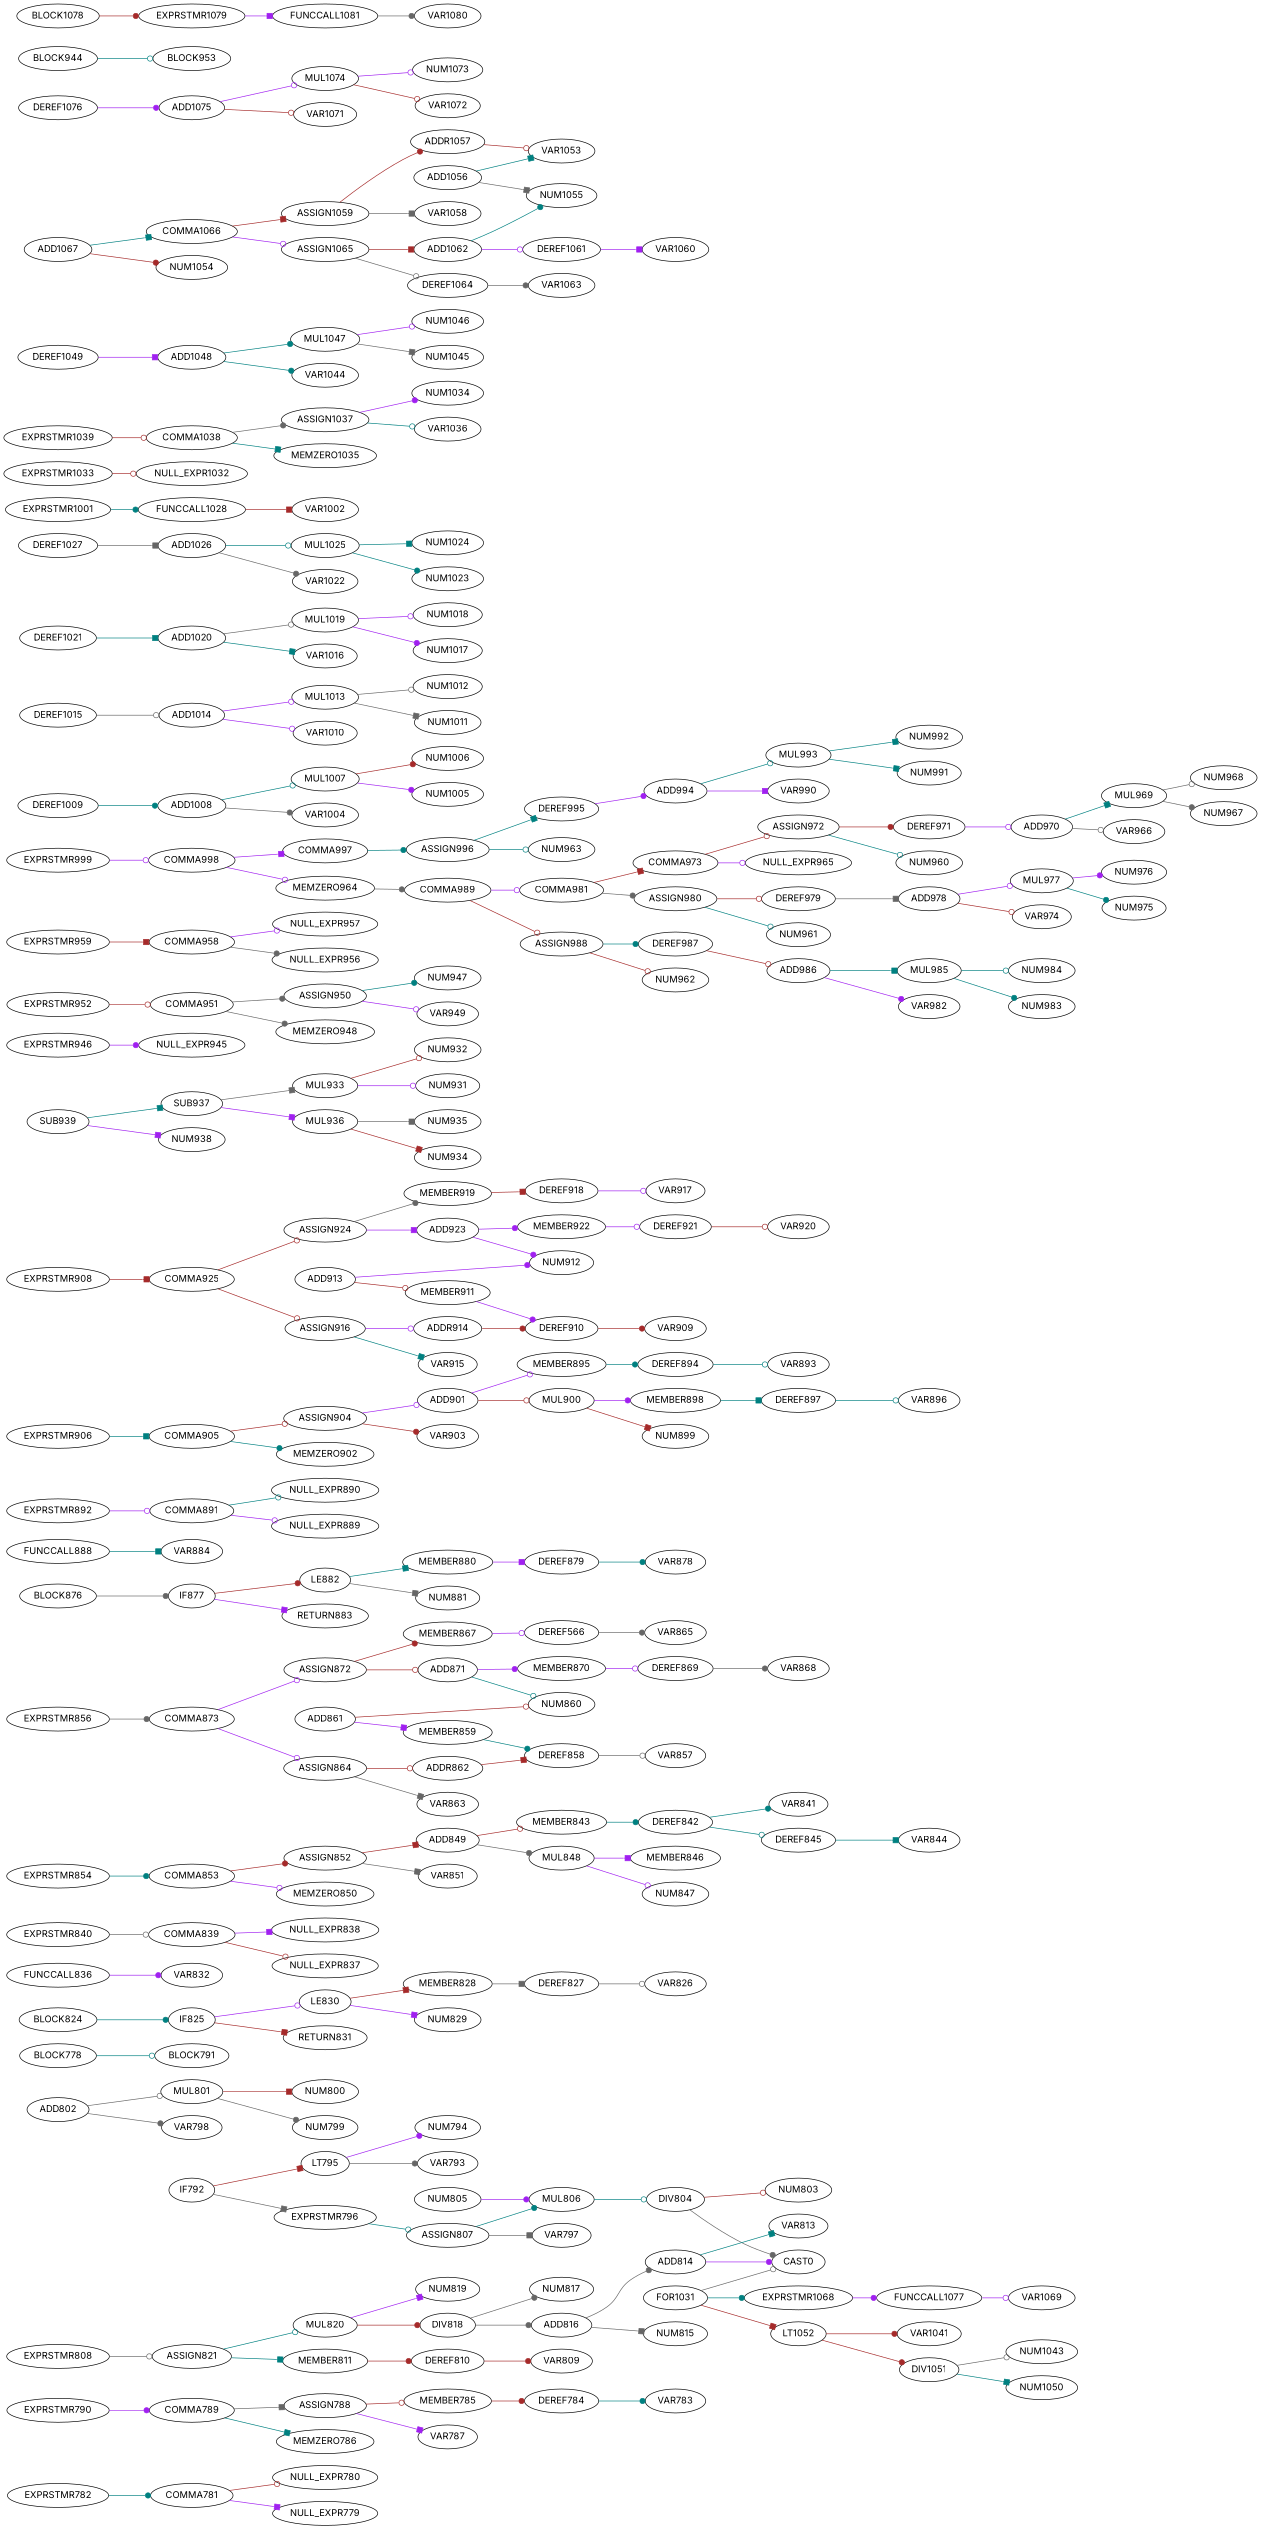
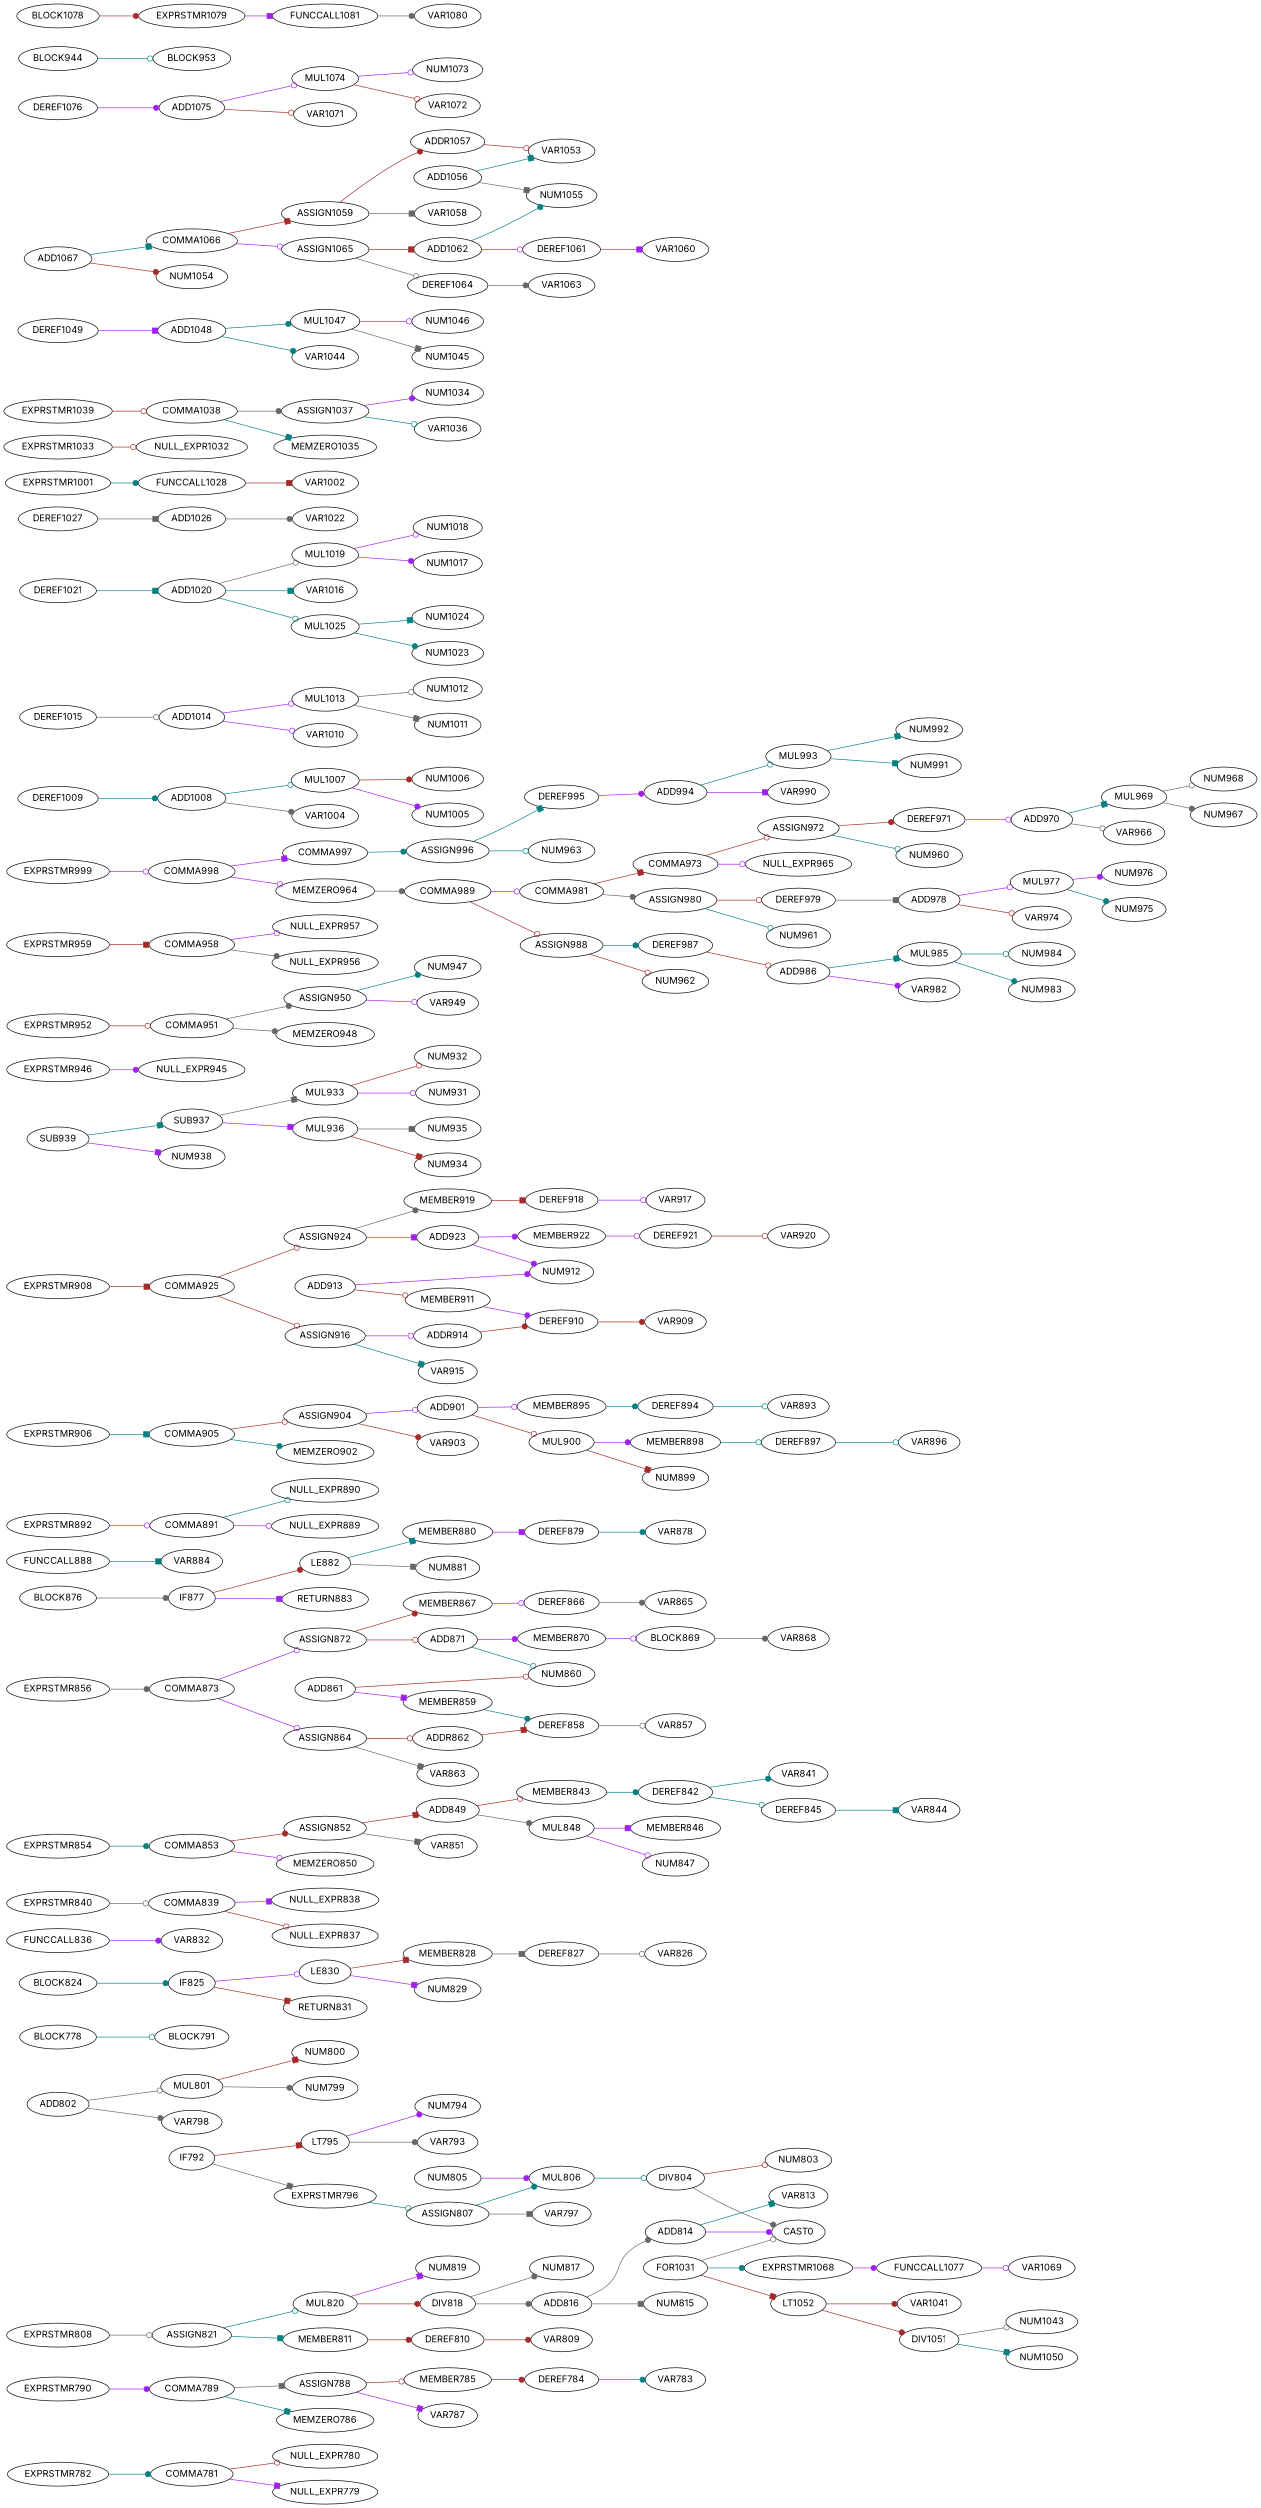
edge "ADD1026" -> "MUL1025": now "ADD1020" -> "MUL1025"
edge "MEMBER898" -> "DEREF897": arrowhead box -> odot
node "DEREF566": label "DEREF566" -> "DEREF866"
node "DEREF869": label "DEREF869" -> "BLOCK869"
